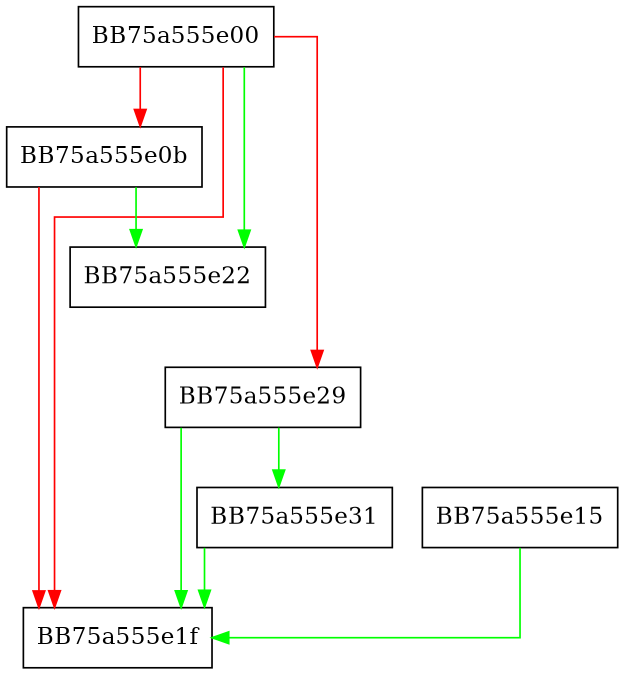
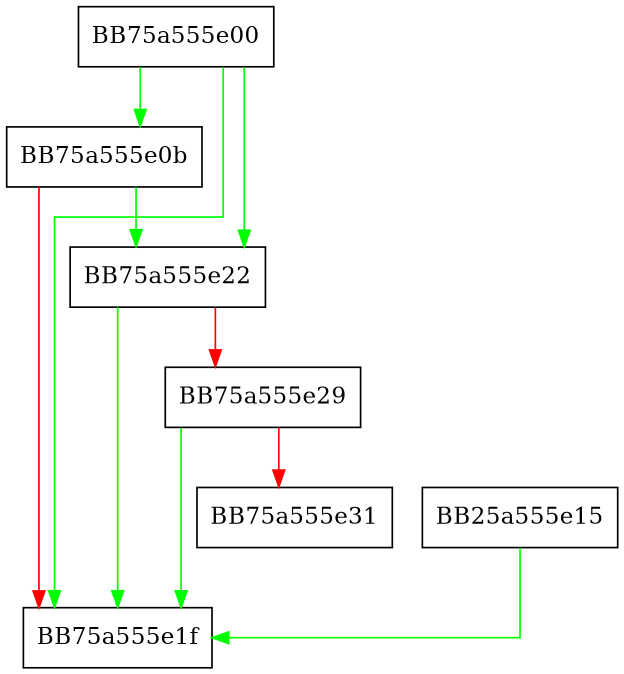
edge "BB75a555e00" -> "BB75a555e0b": color red -> green
edge "BB75a555e00" -> "BB75a555e29": now "BB75a555e22" -> "BB75a555e29"
edge "BB75a555e00" -> "BB75a555e1f": color red -> green
edge "BB75a555e29" -> "BB75a555e31": color green -> red
node "BB75a555e15": label "BB75a555e15" -> "BB25a555e15"
edge "BB75a555e31" -> "BB75a555e1f": now "BB75a555e22" -> "BB75a555e1f"
